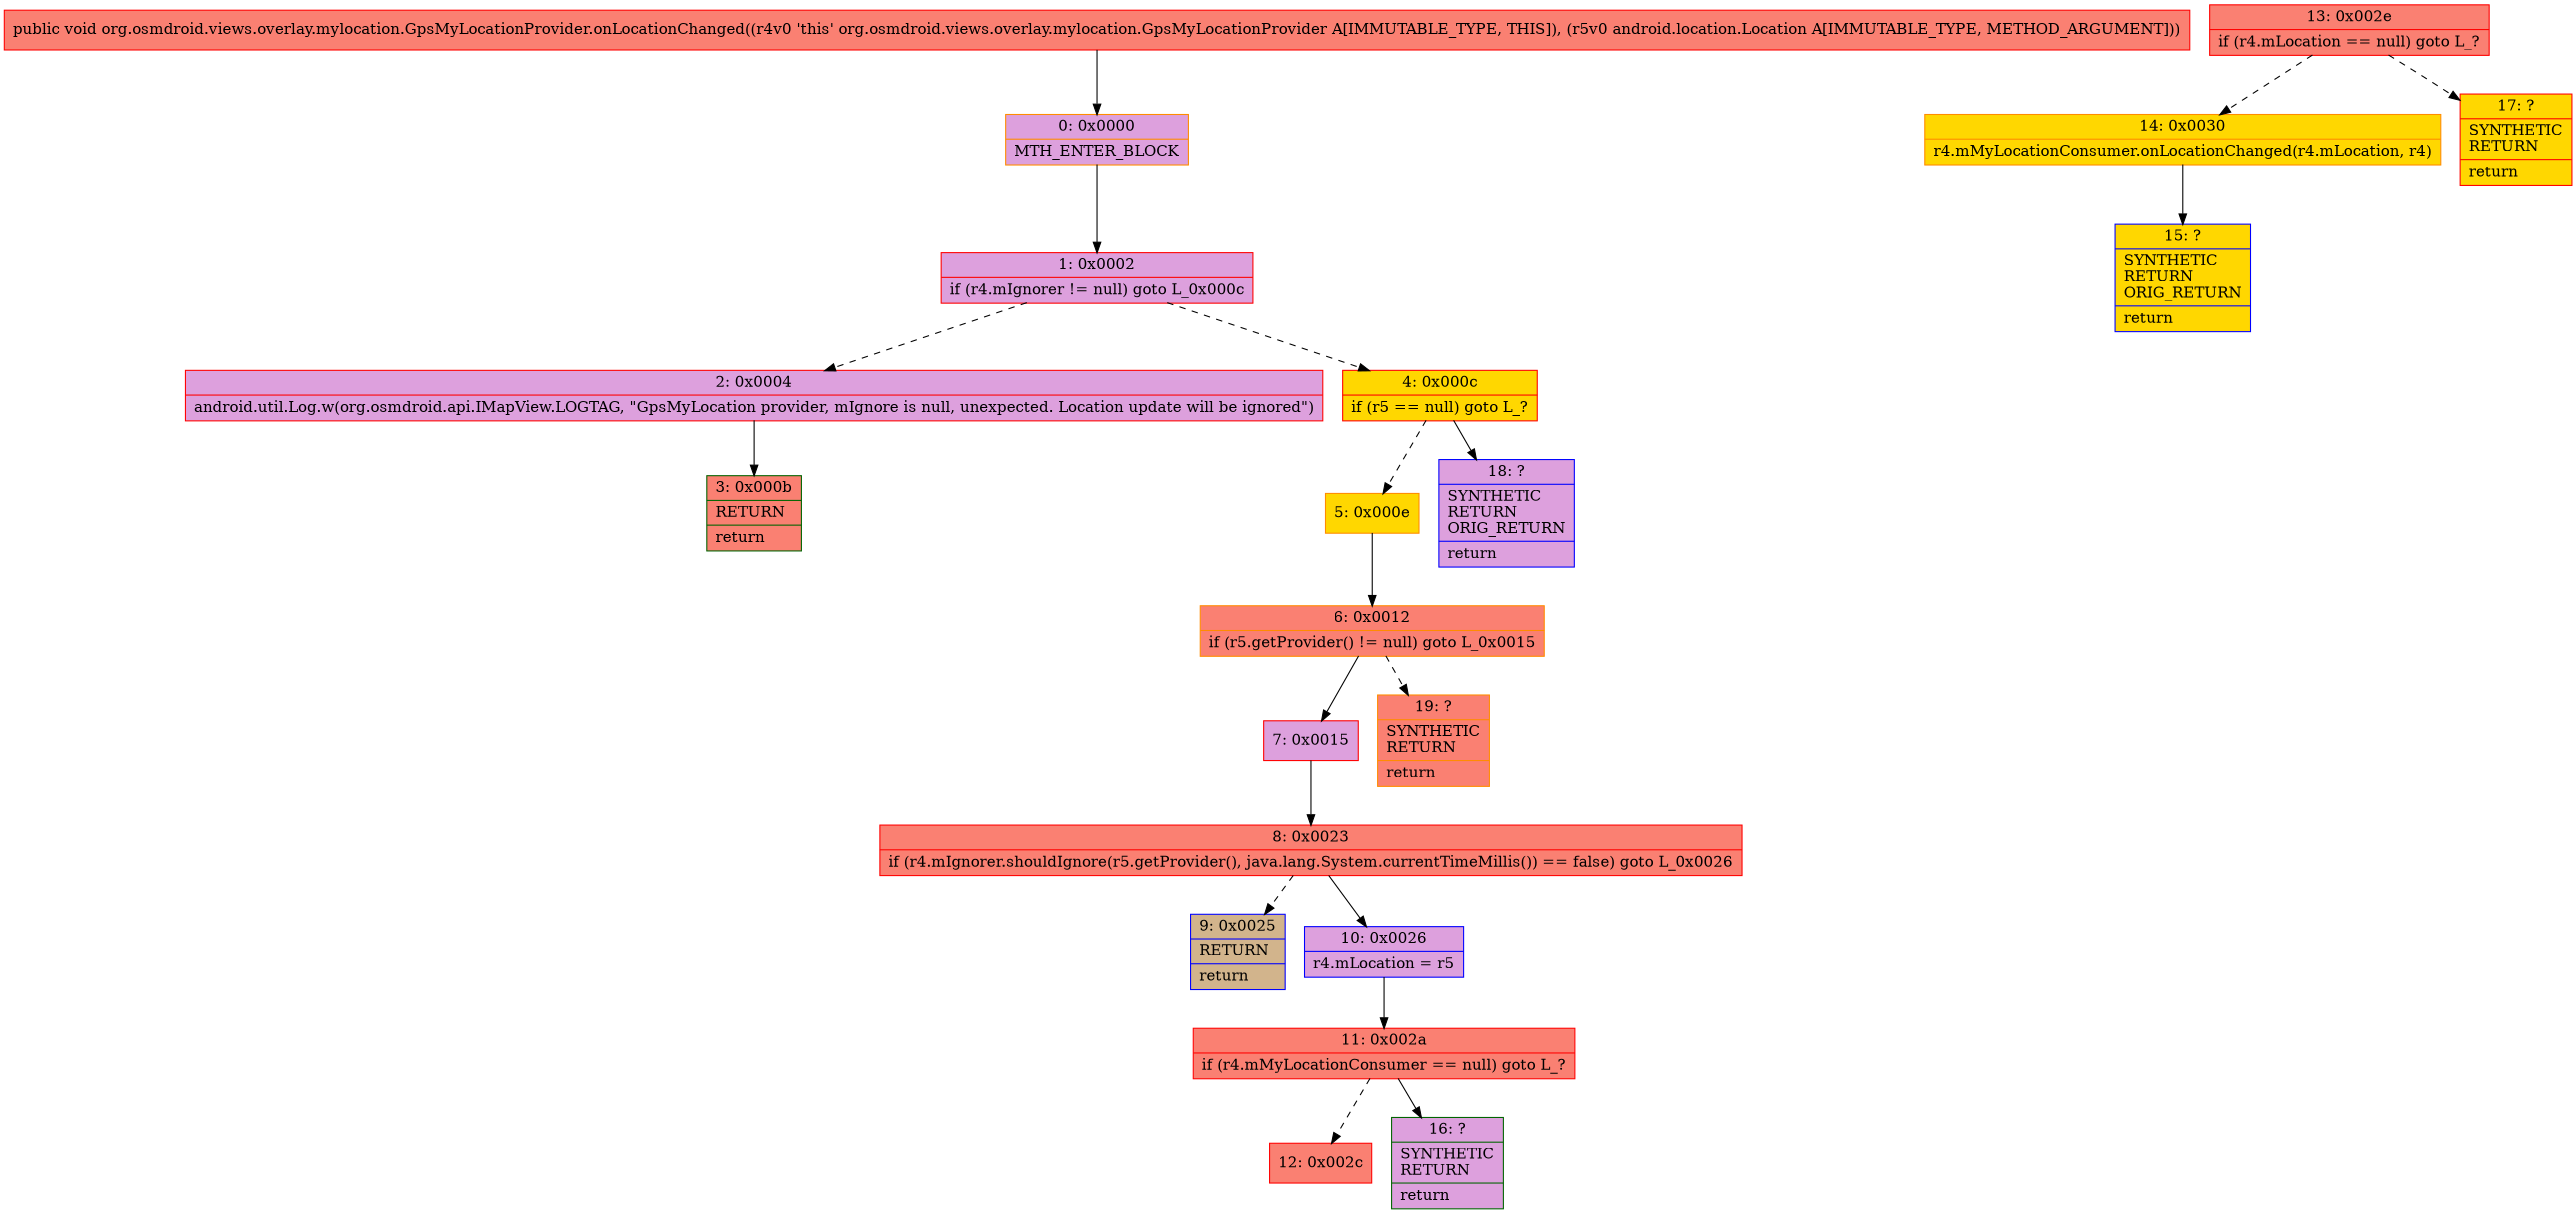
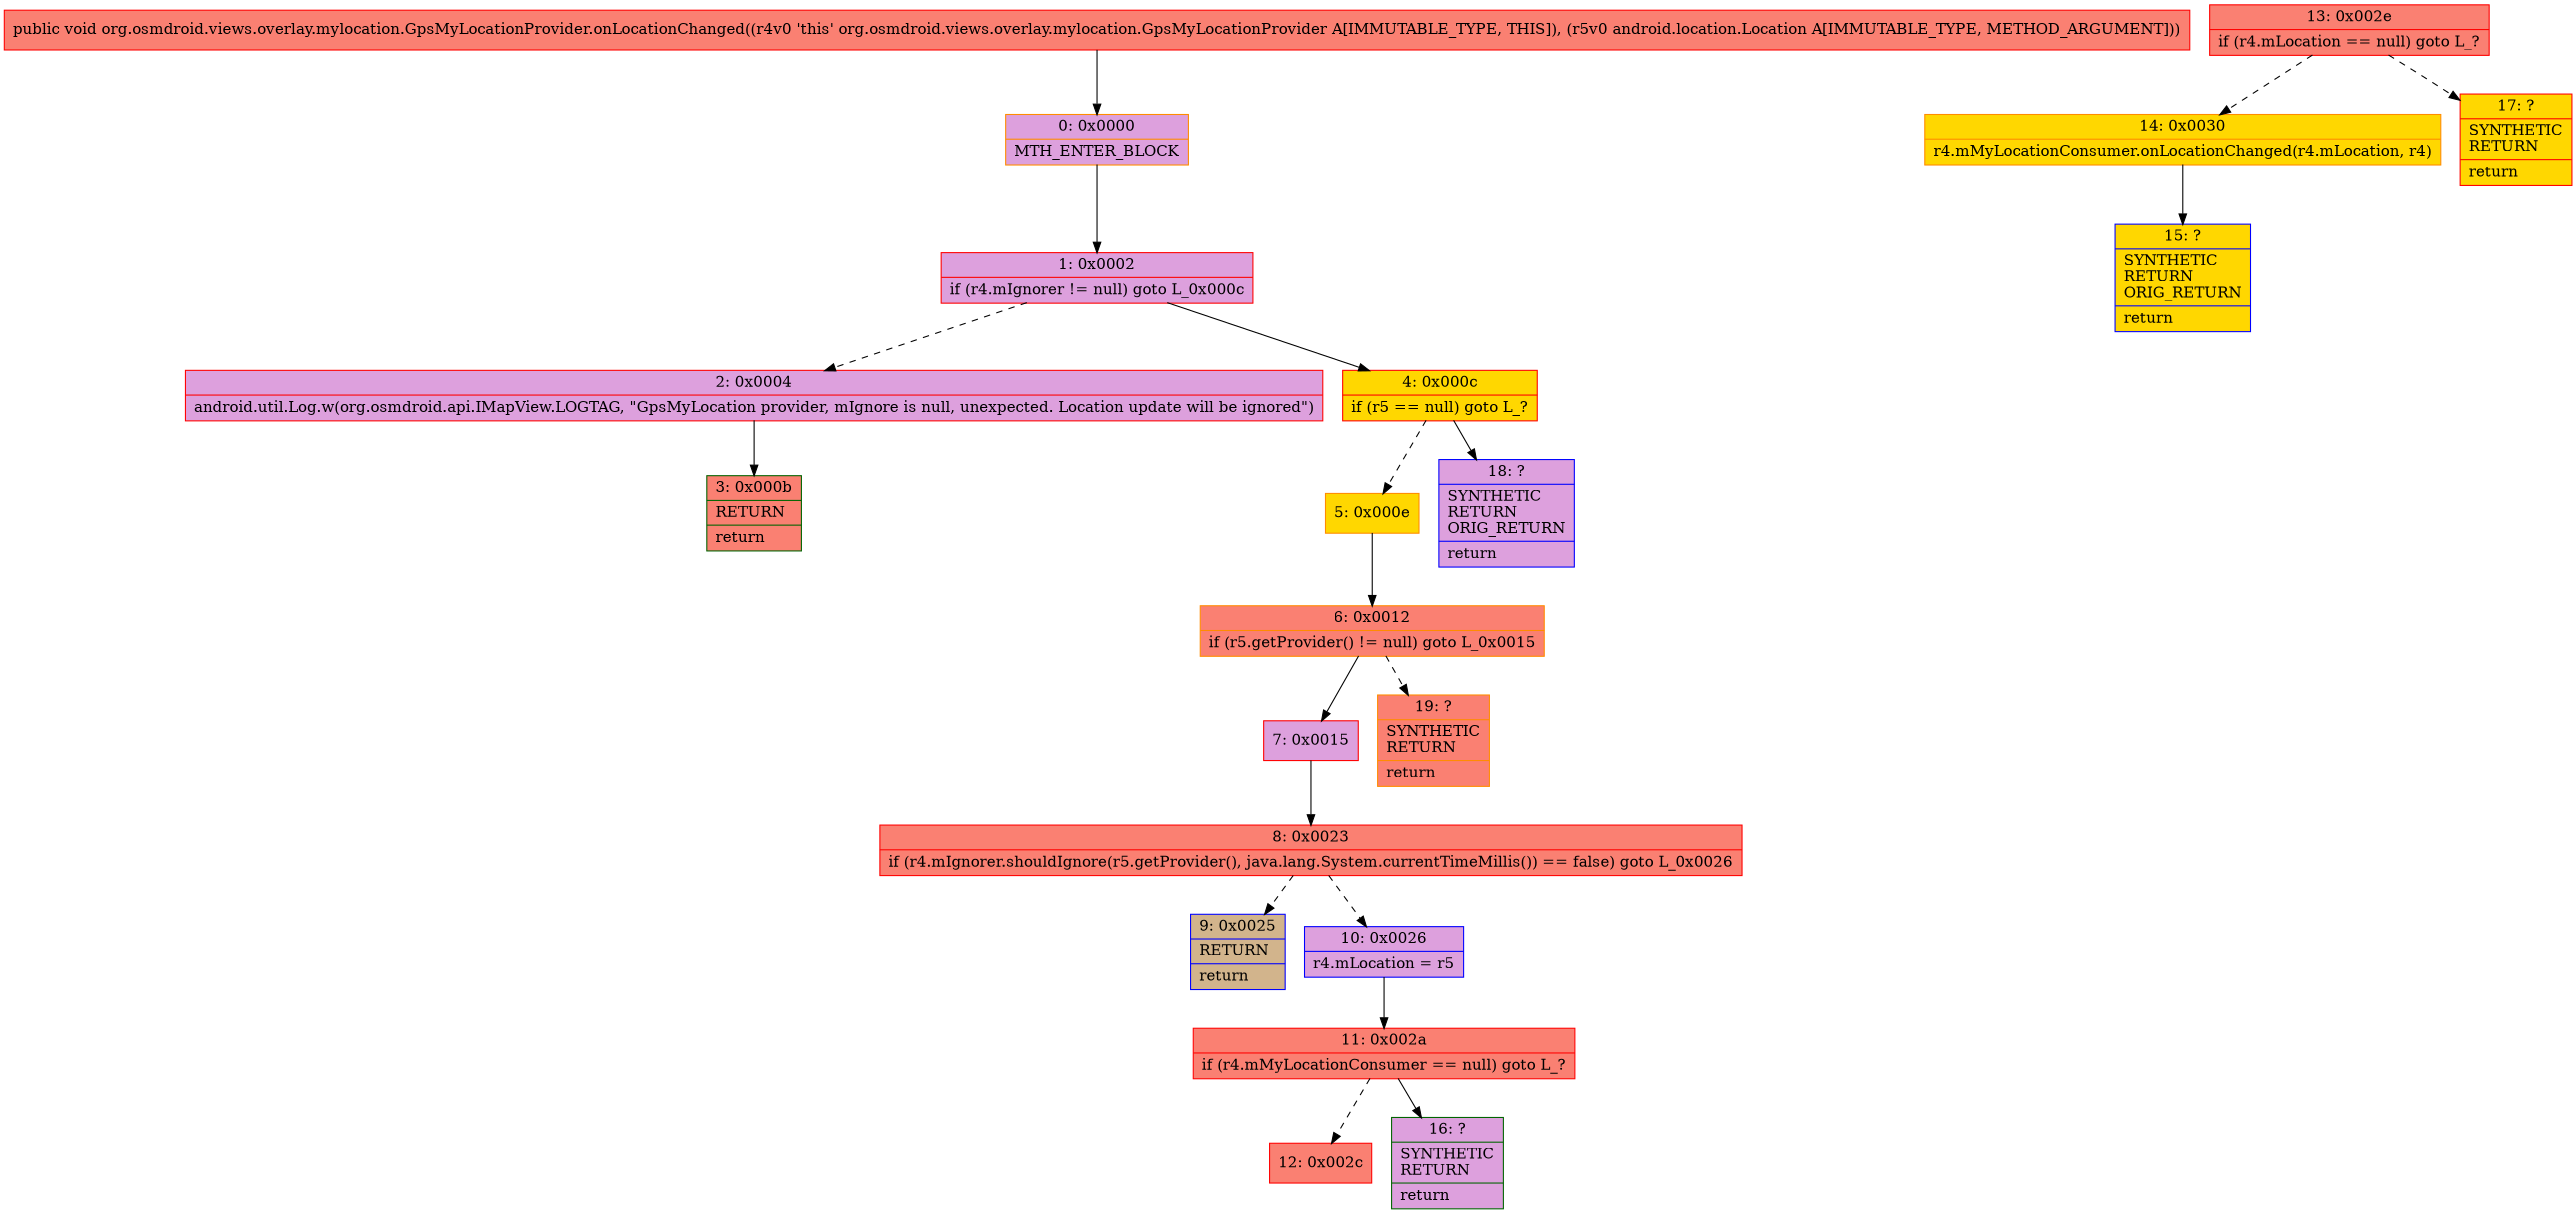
edge "1: 0x0002" -> "4: 0x000c": style dashed -> solid
edge "8: 0x0023" -> "10: 0x0026": style solid -> dashed
